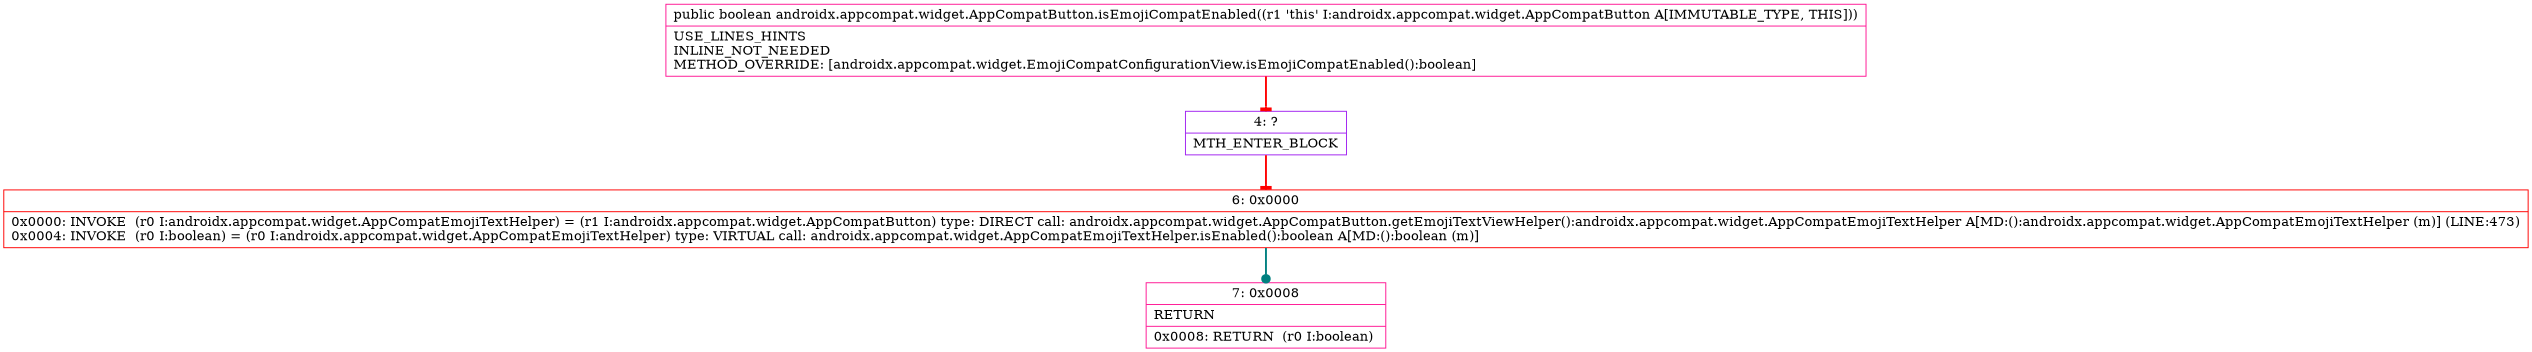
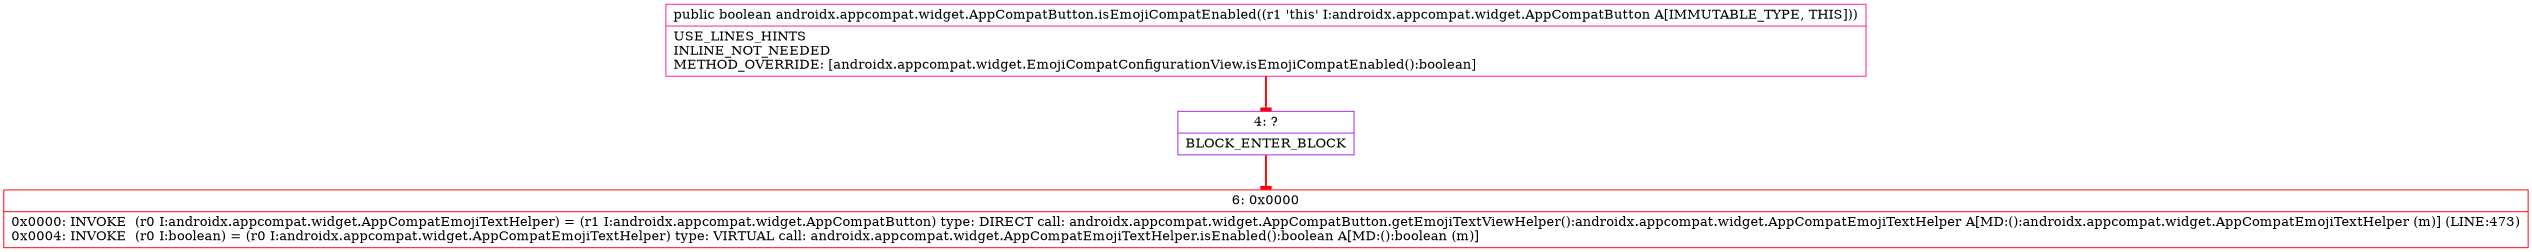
node "4: ?": text "MTH_ENTER_BLOCK" -> "BLOCK_ENTER_BLOCK"
node "7: 0x0008": removed
